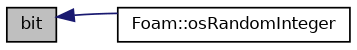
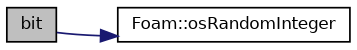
edge "Foam::osRandomInteger" -> "bit": reversed
